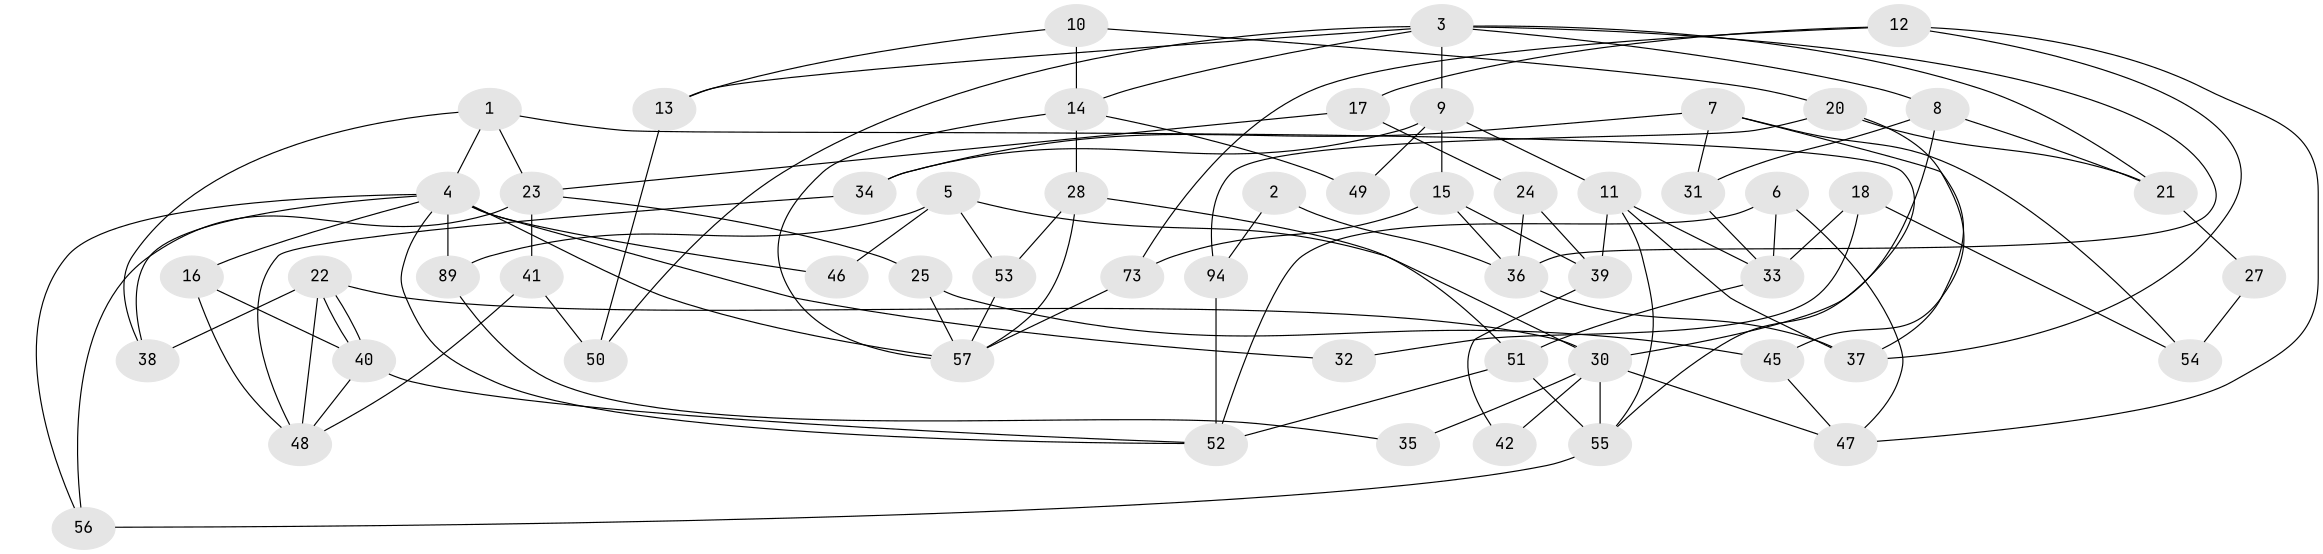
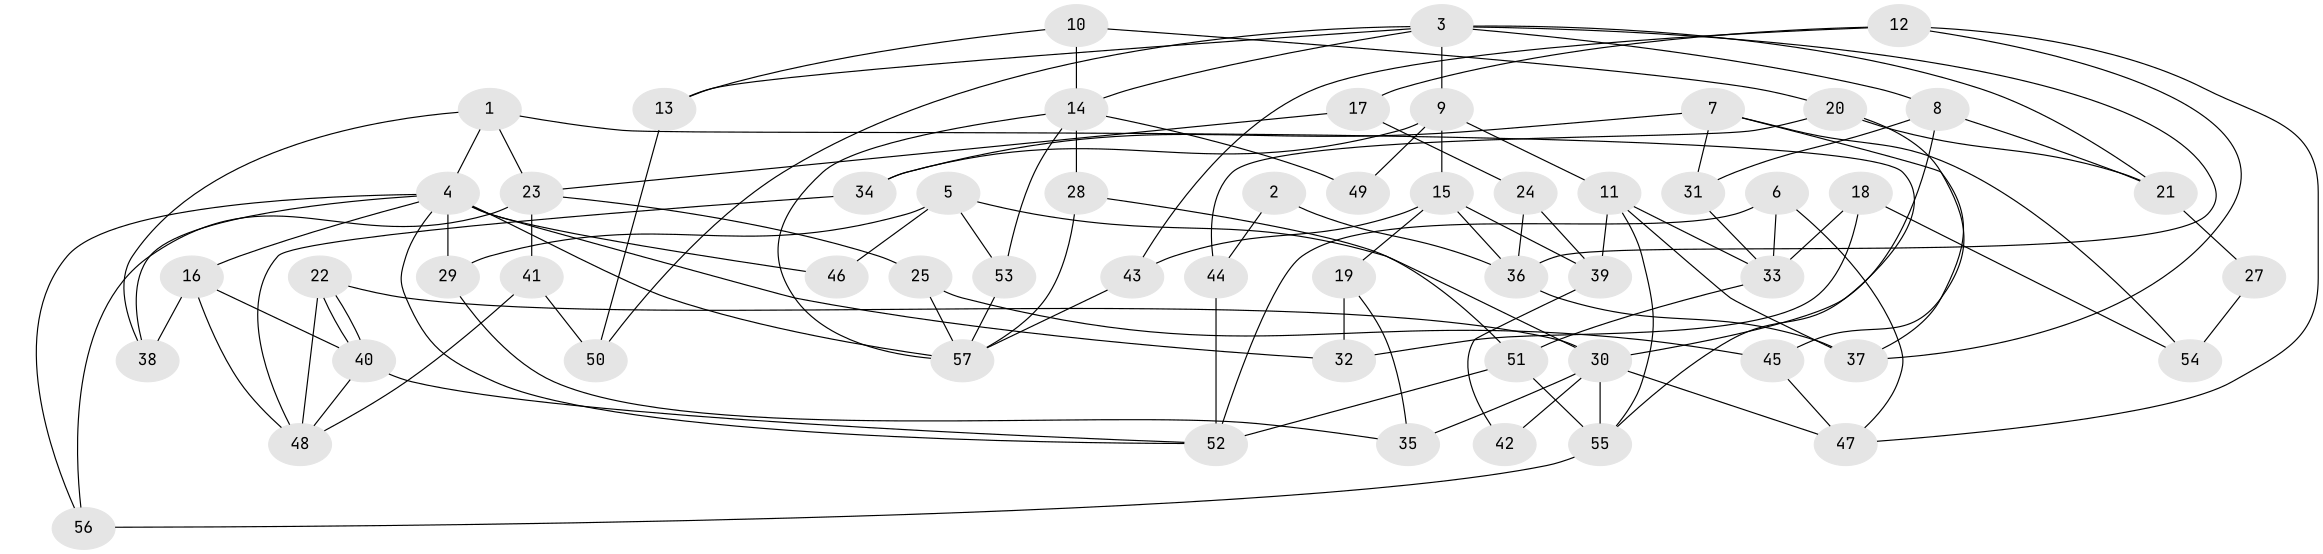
edge "28" -- "53": now "14" -- "53"
node "89": label "89" -> "29"
node "73": label "73" -> "43"
node "94": label "94" -> "44"
node "19": added
edge "22" -- "38": now "16" -- "38"
